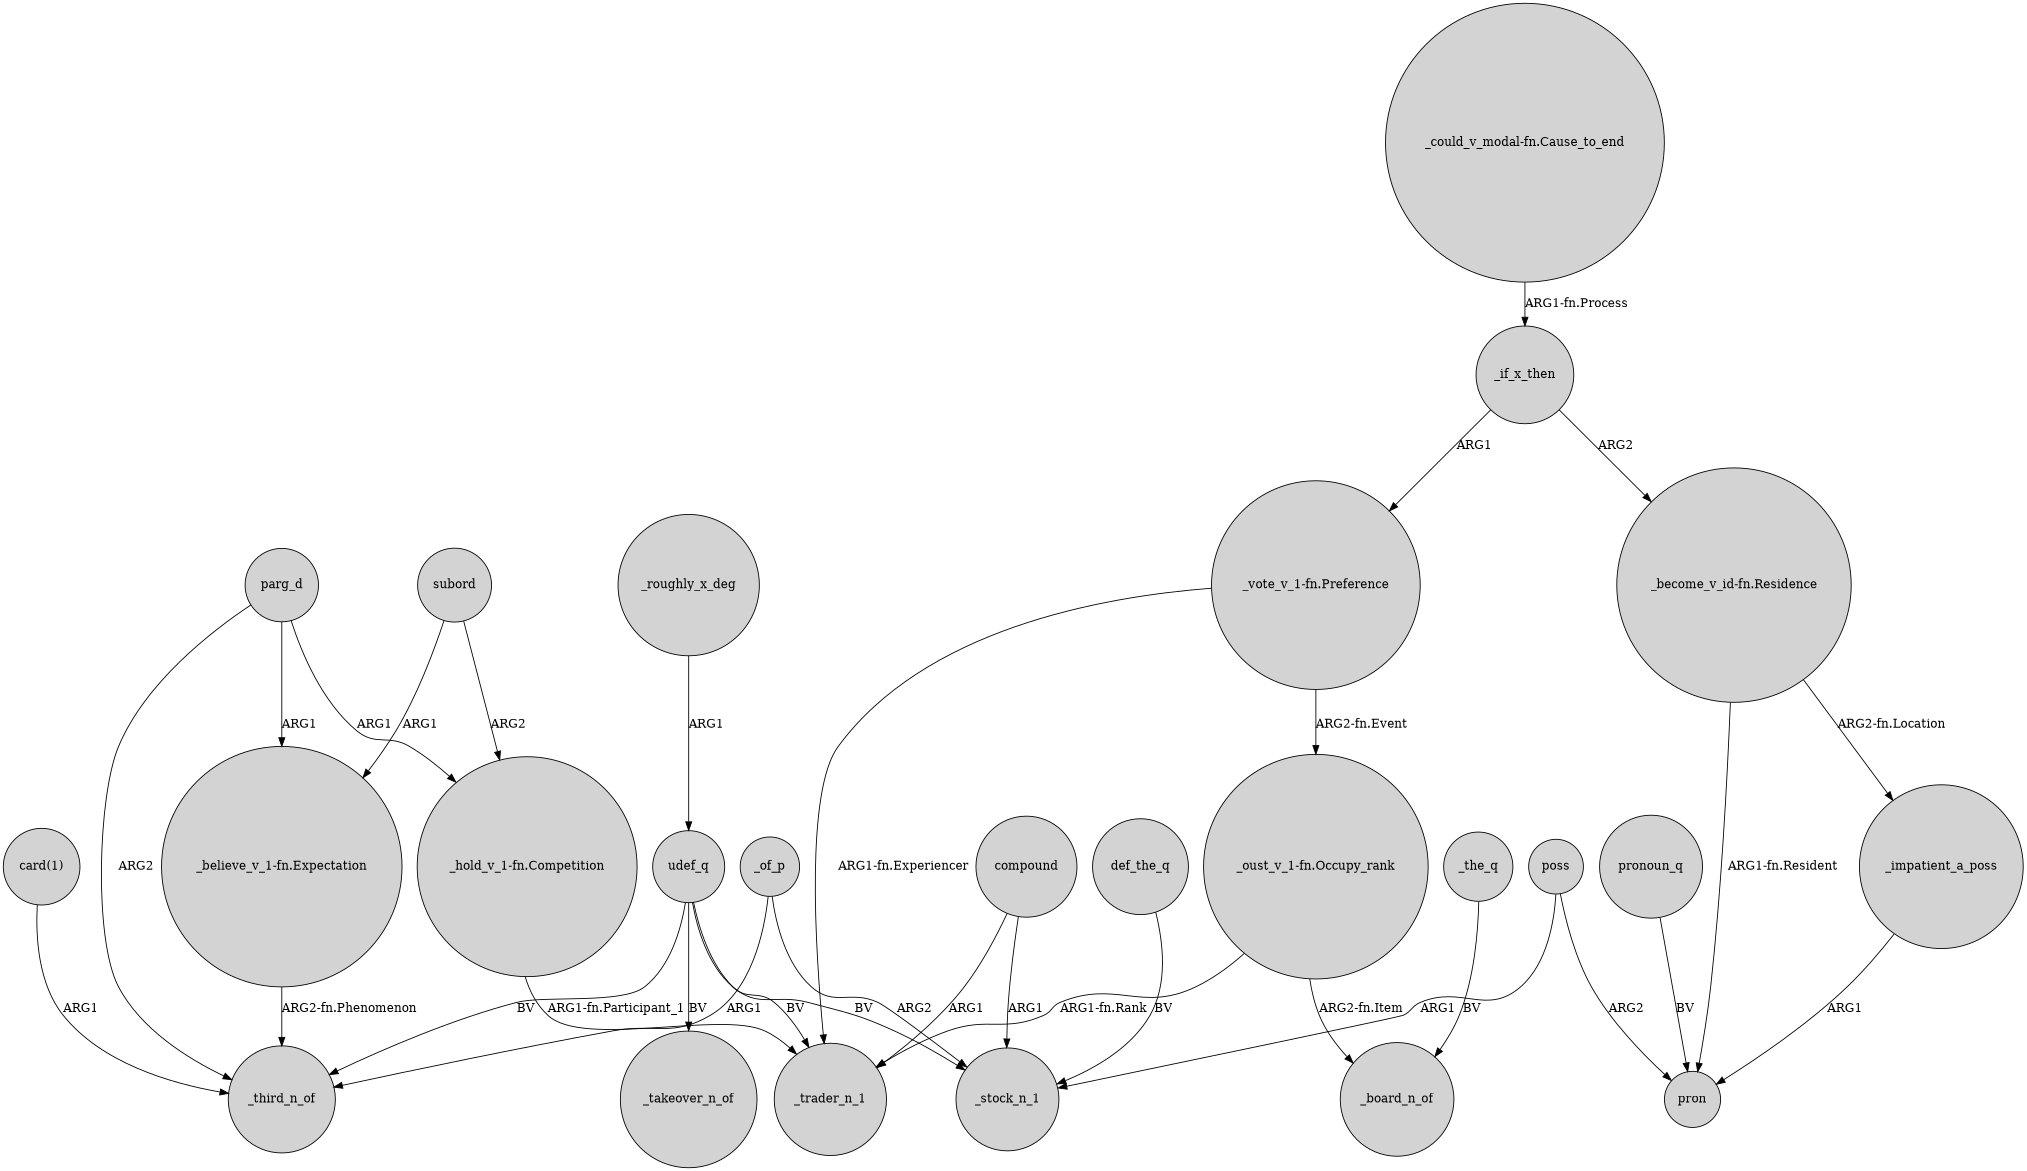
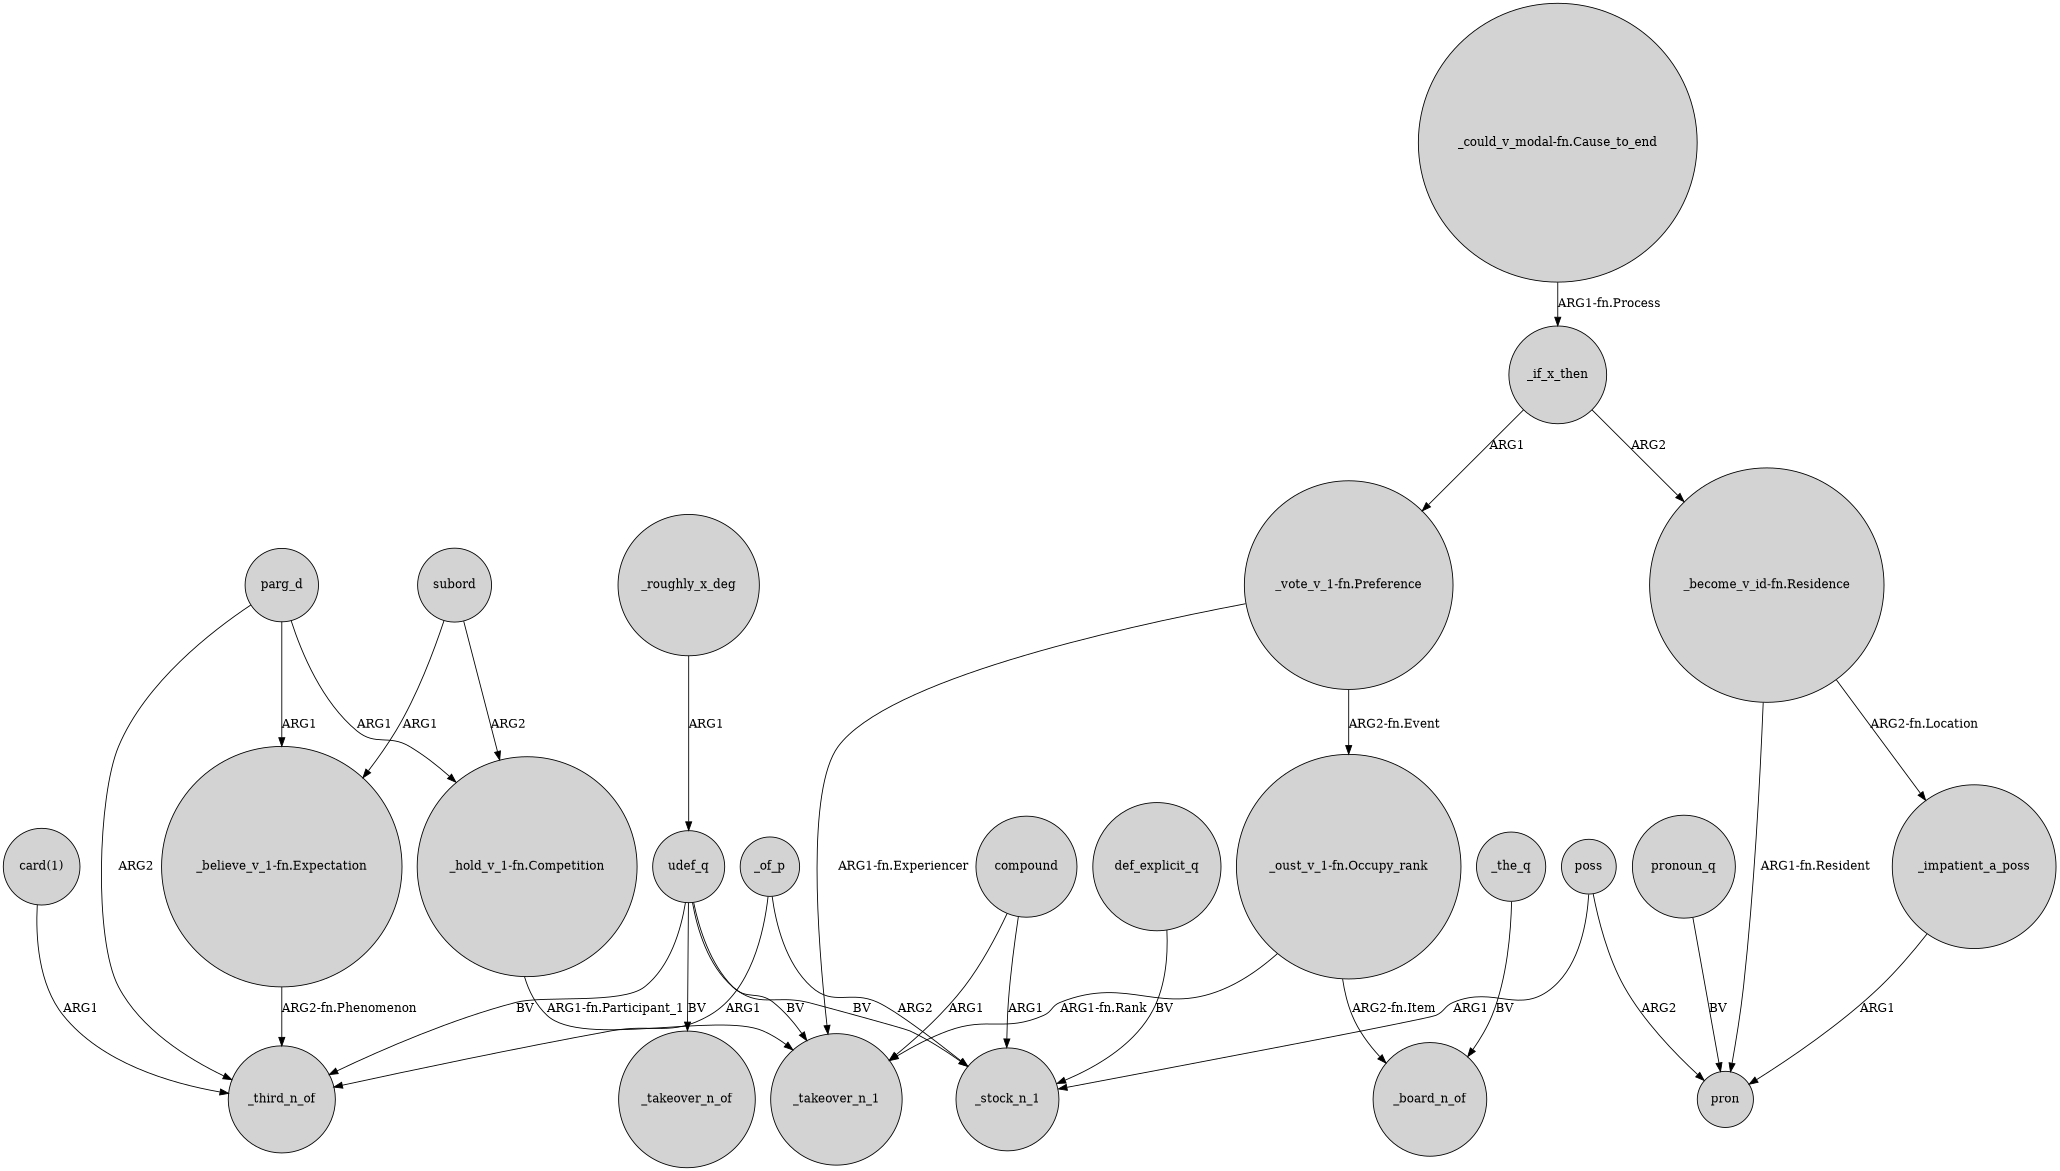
node "def_the_q": label "def_the_q" -> "def_explicit_q"
node "_trader_n_1": label "_trader_n_1" -> "_takeover_n_1"
